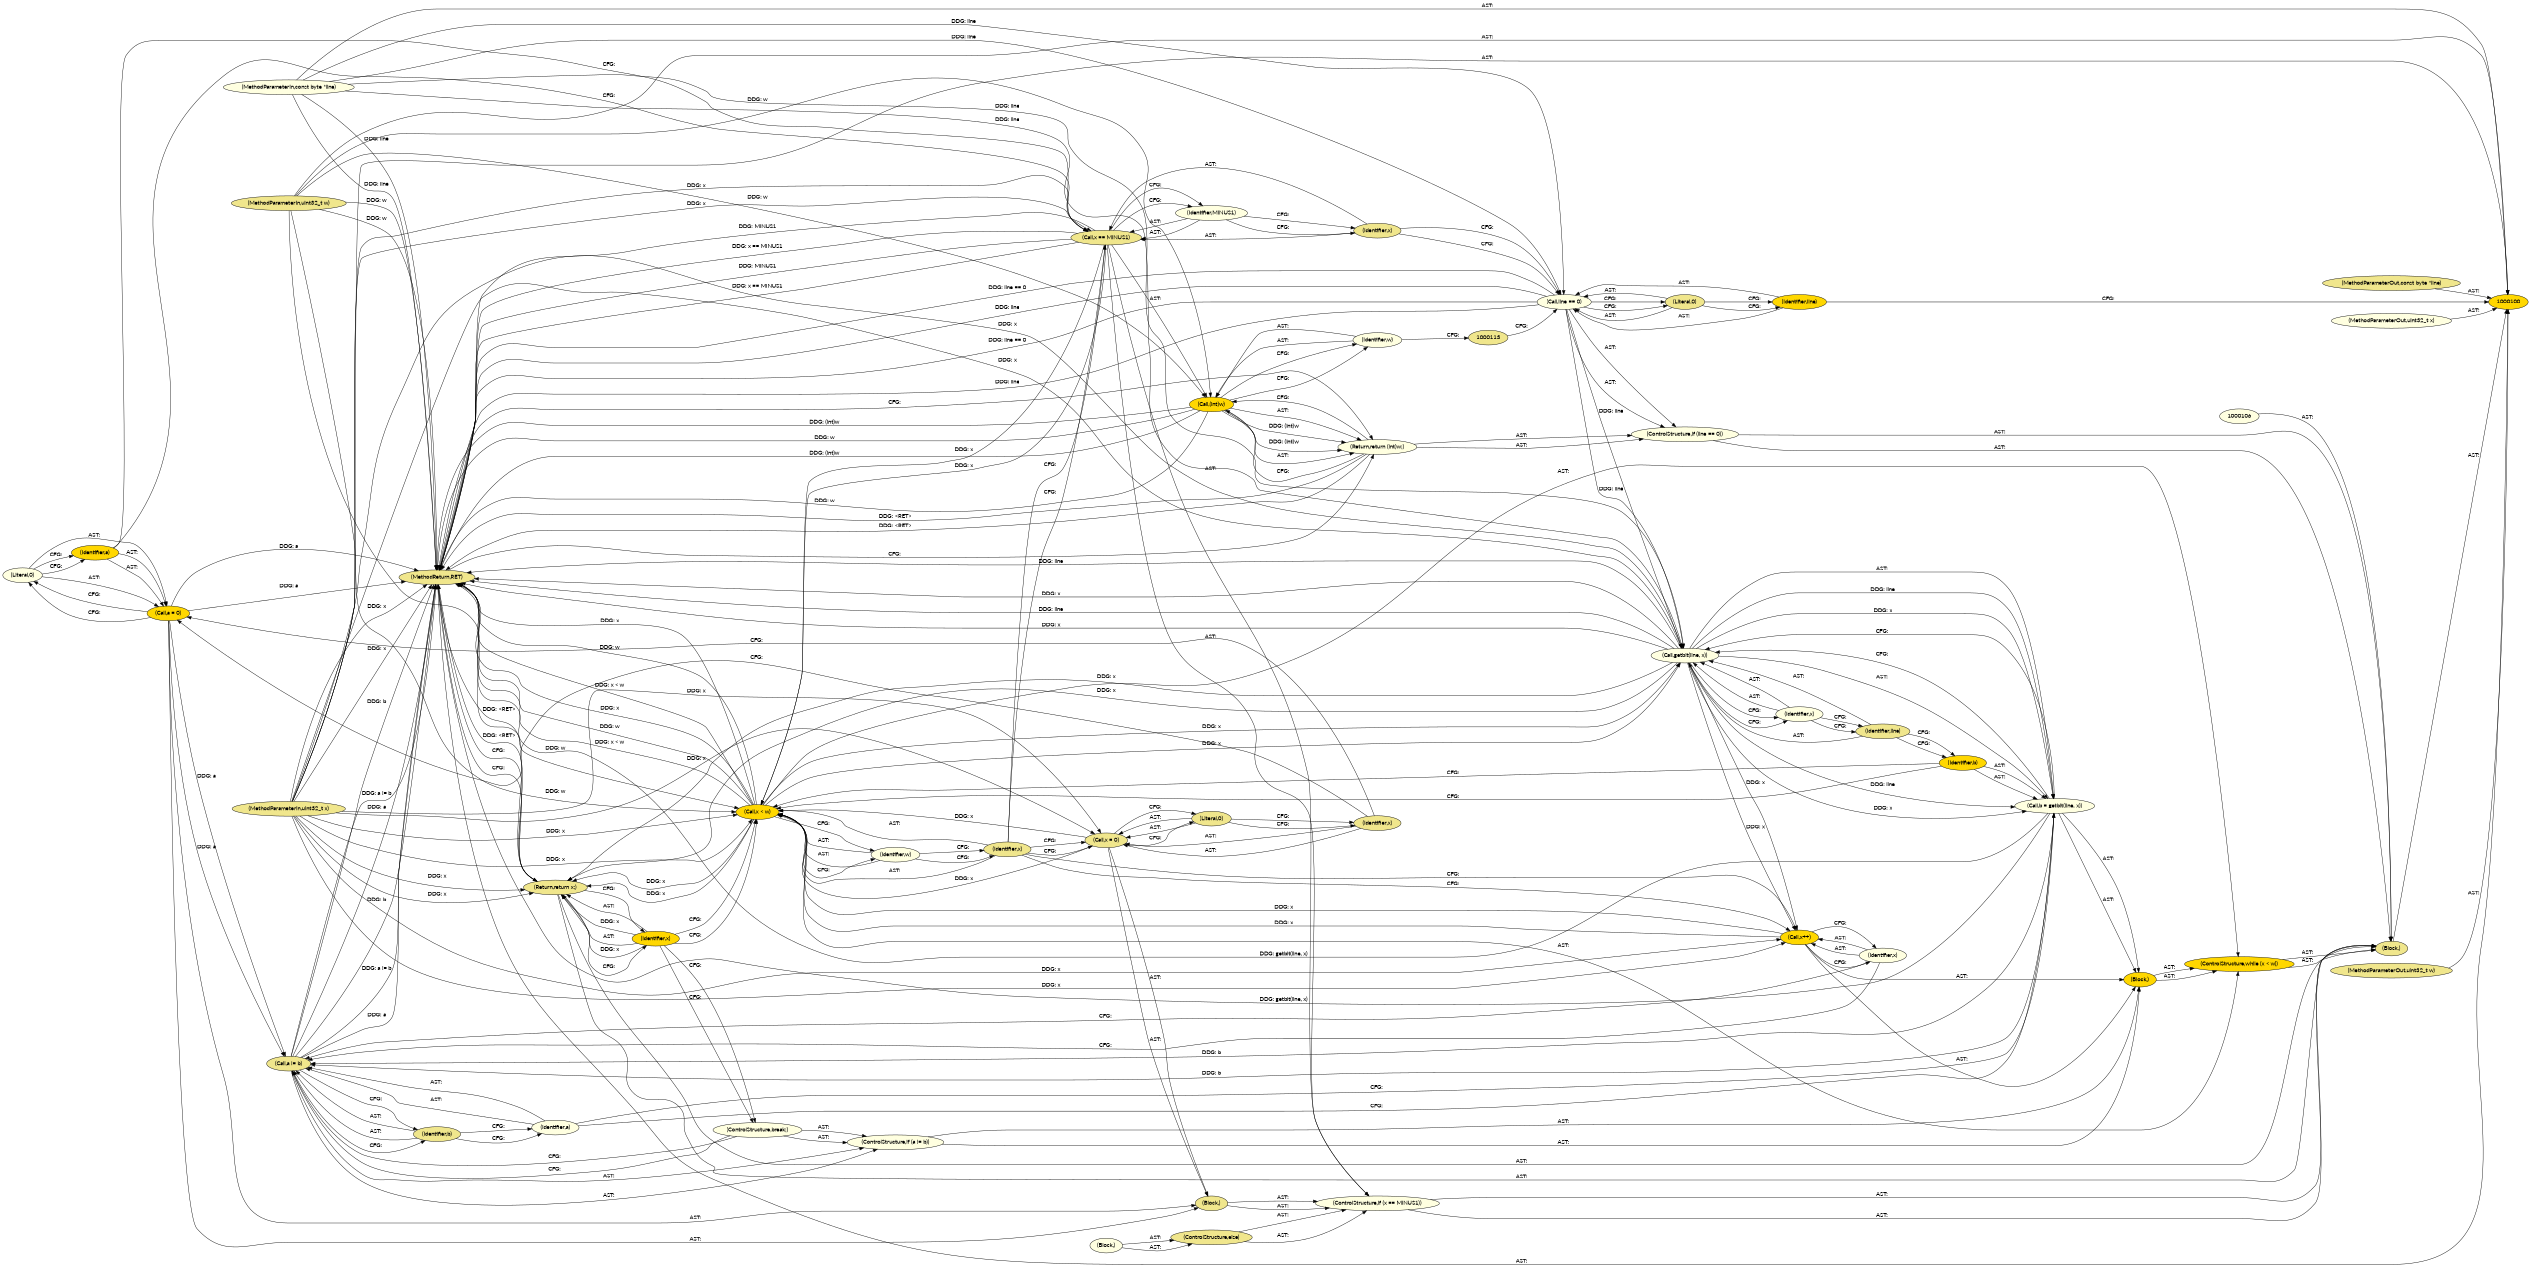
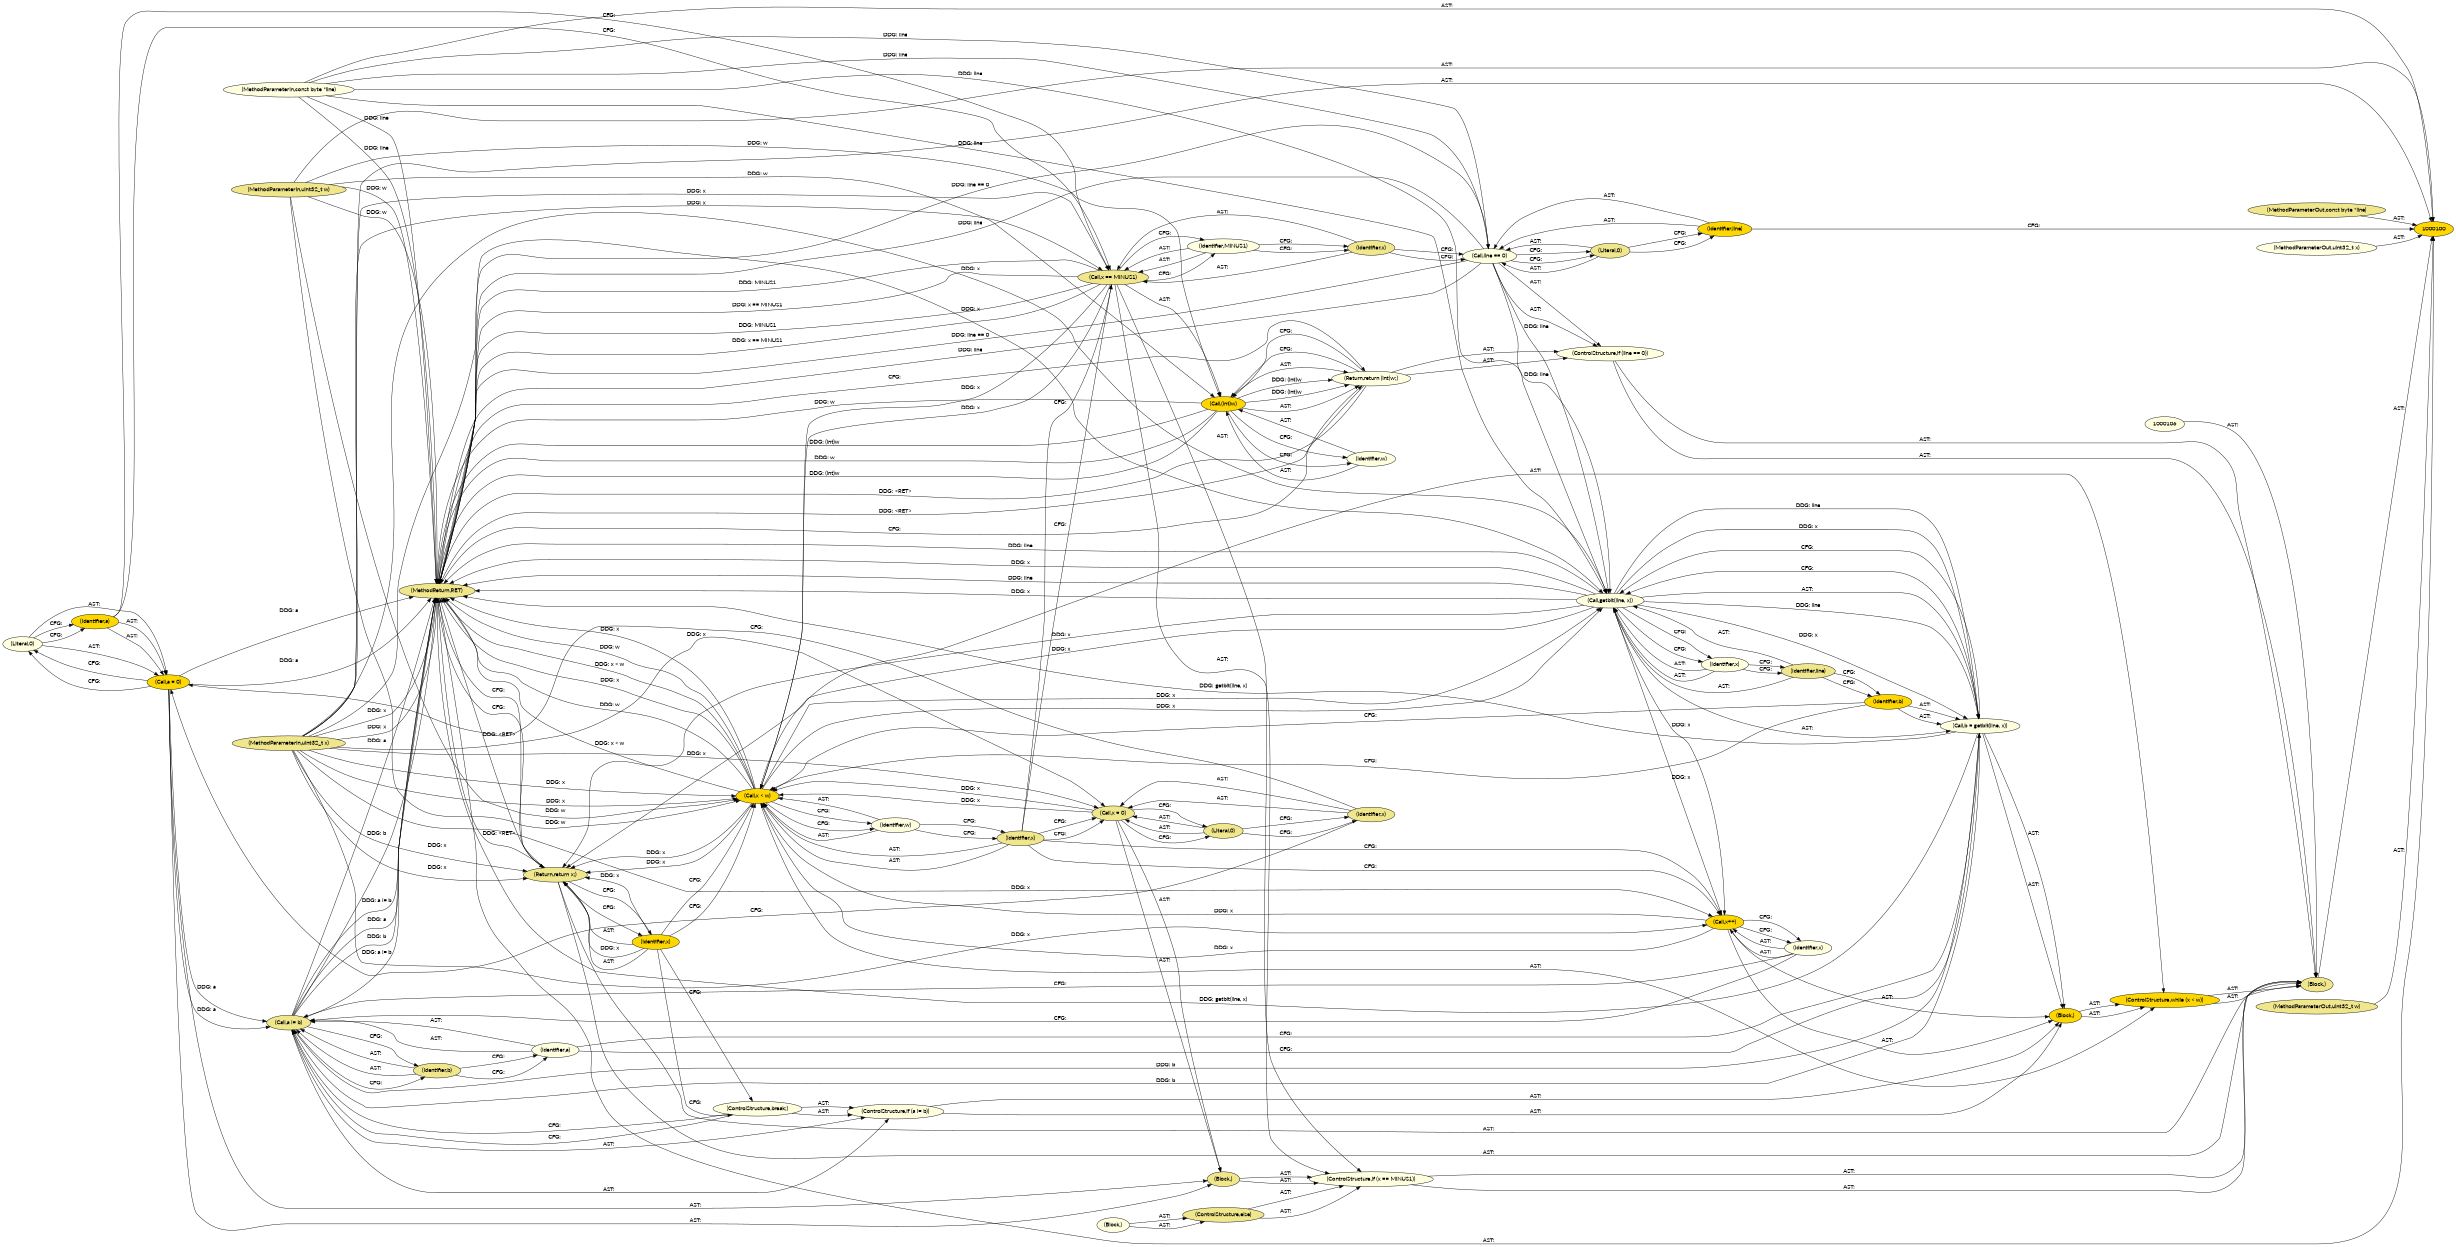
node "1000113": removed
